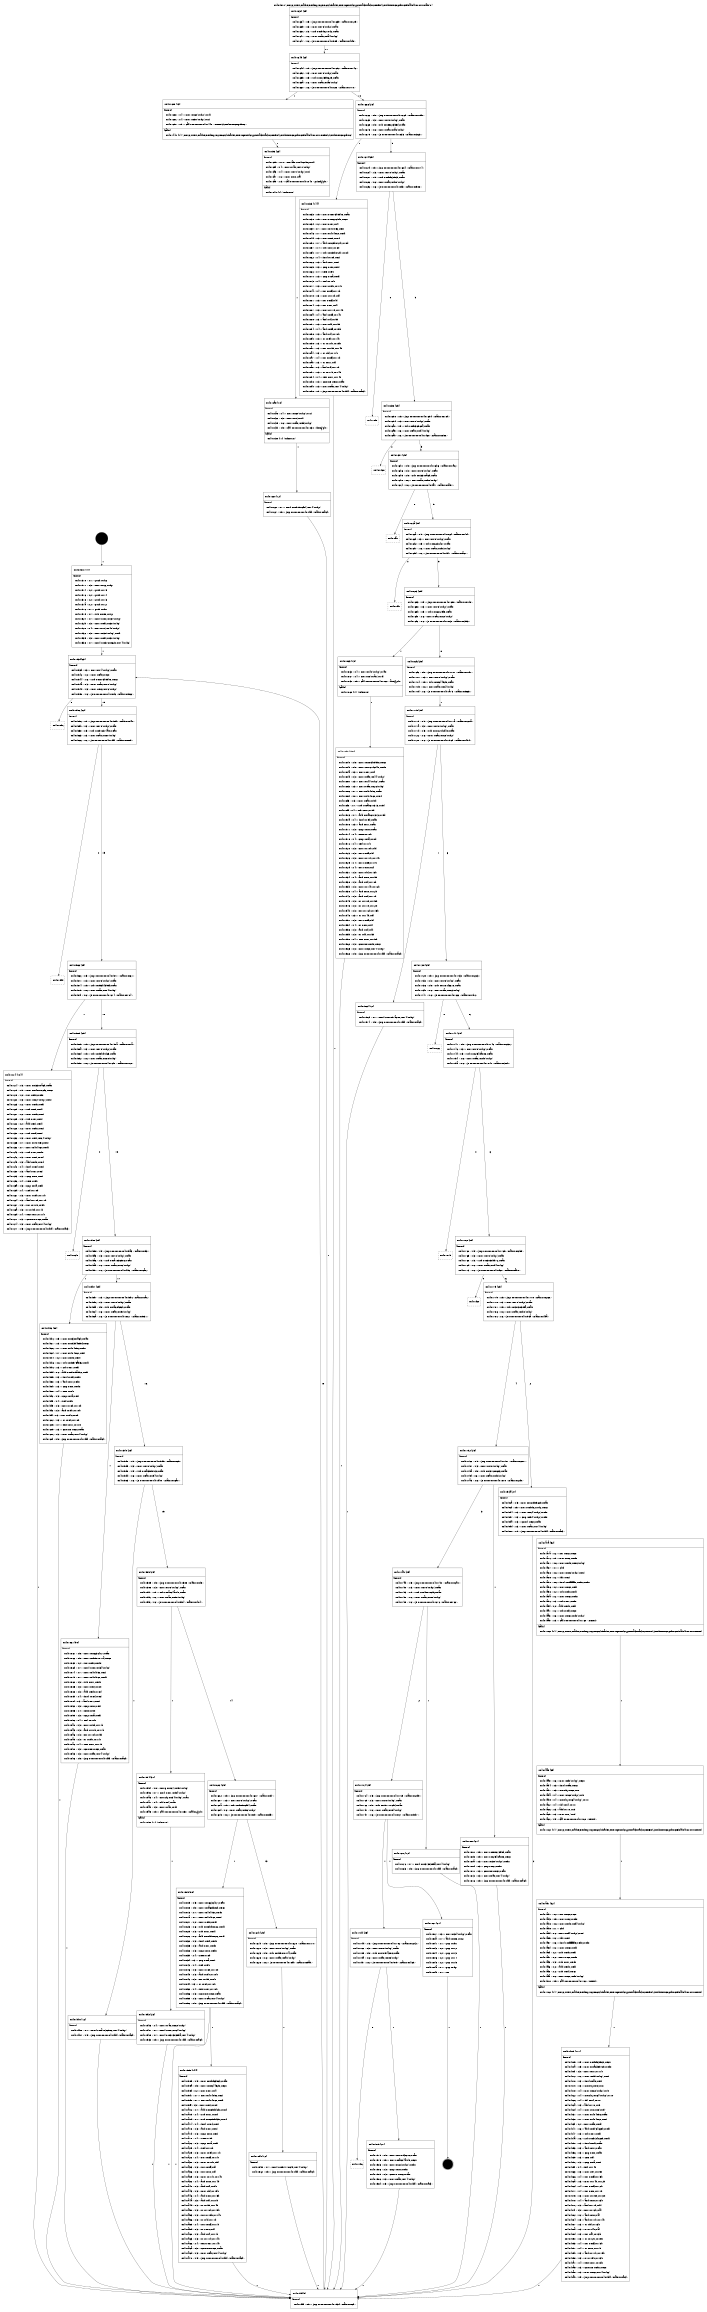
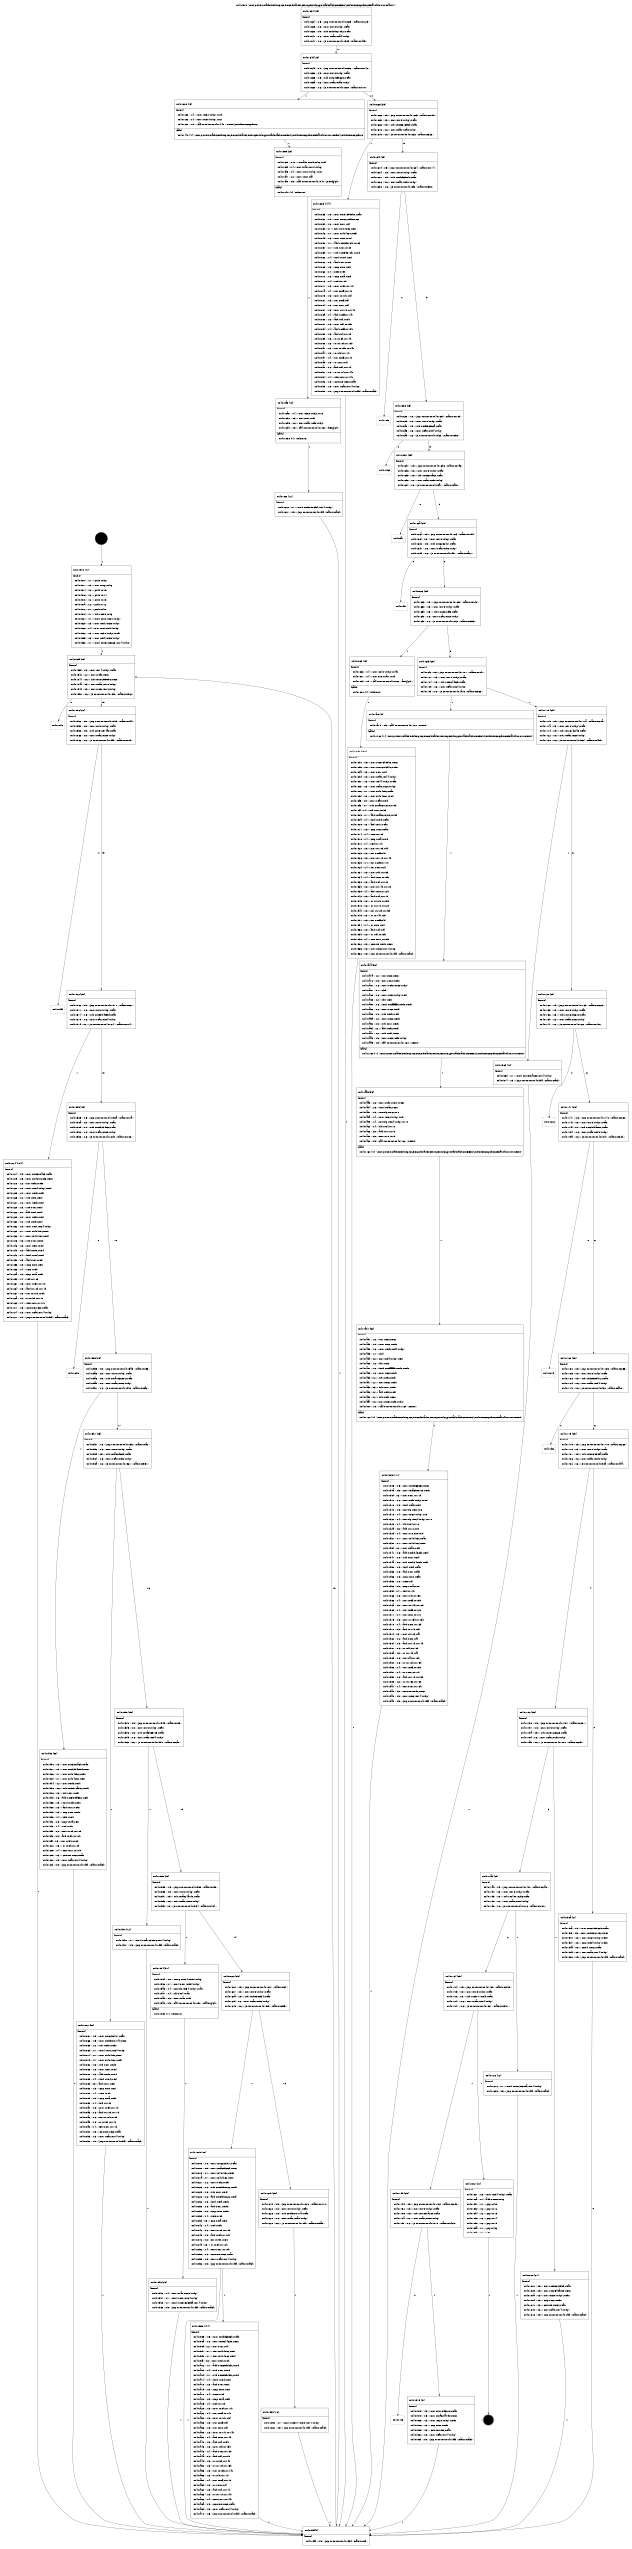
node "0x401a75 [5]": added
